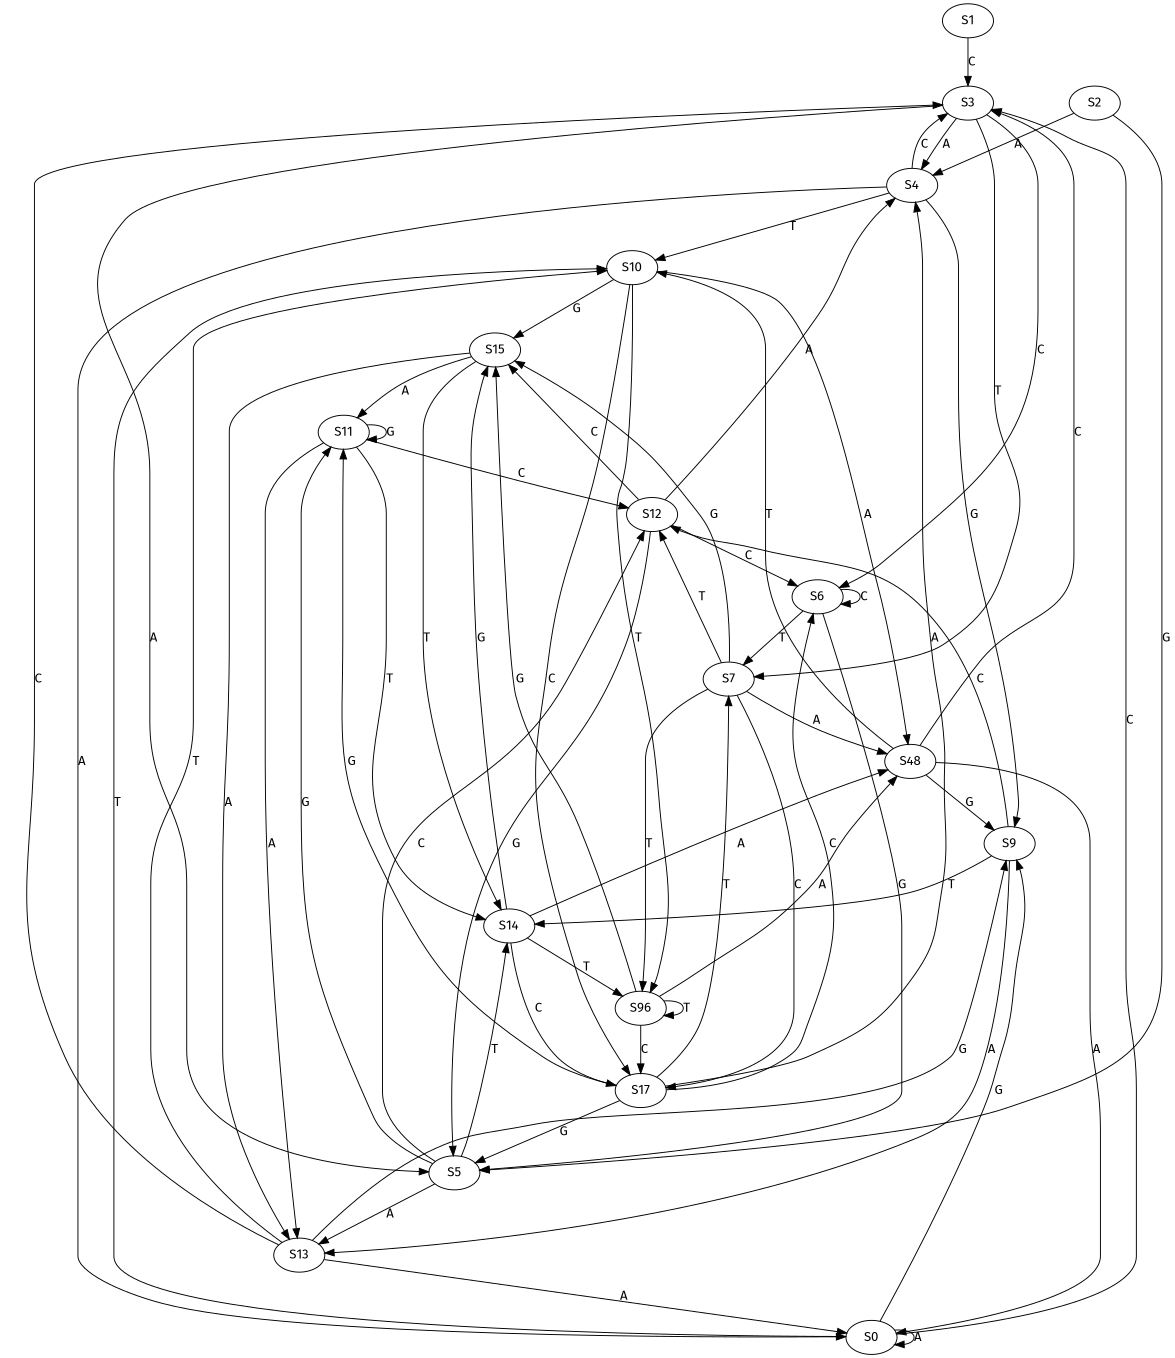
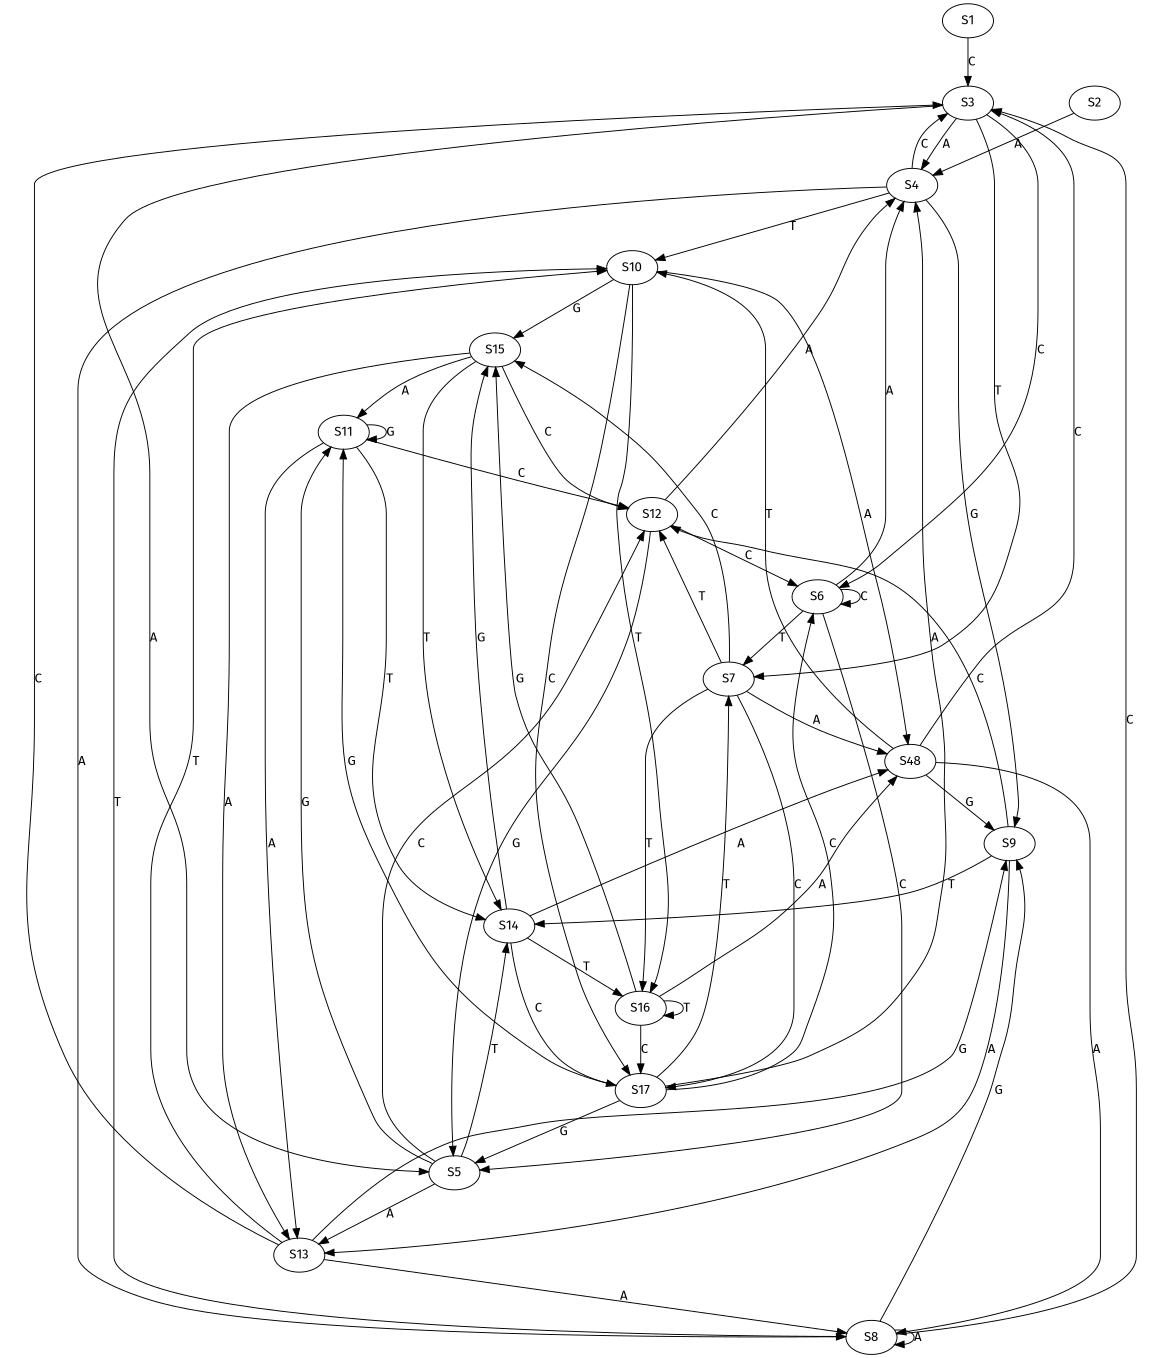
edge "S6" -> "S4": added, label "A"
edge "S12" -> "S15": reversed
edge "S7" -> "S15": label "G" -> "C"
edge "S6" -> "S5": label "G" -> "C"
edge "S2" -> "S5": removed, label "G"
node "S96": label "S96" -> "S16"
node "S0": label "S0" -> "S8"
